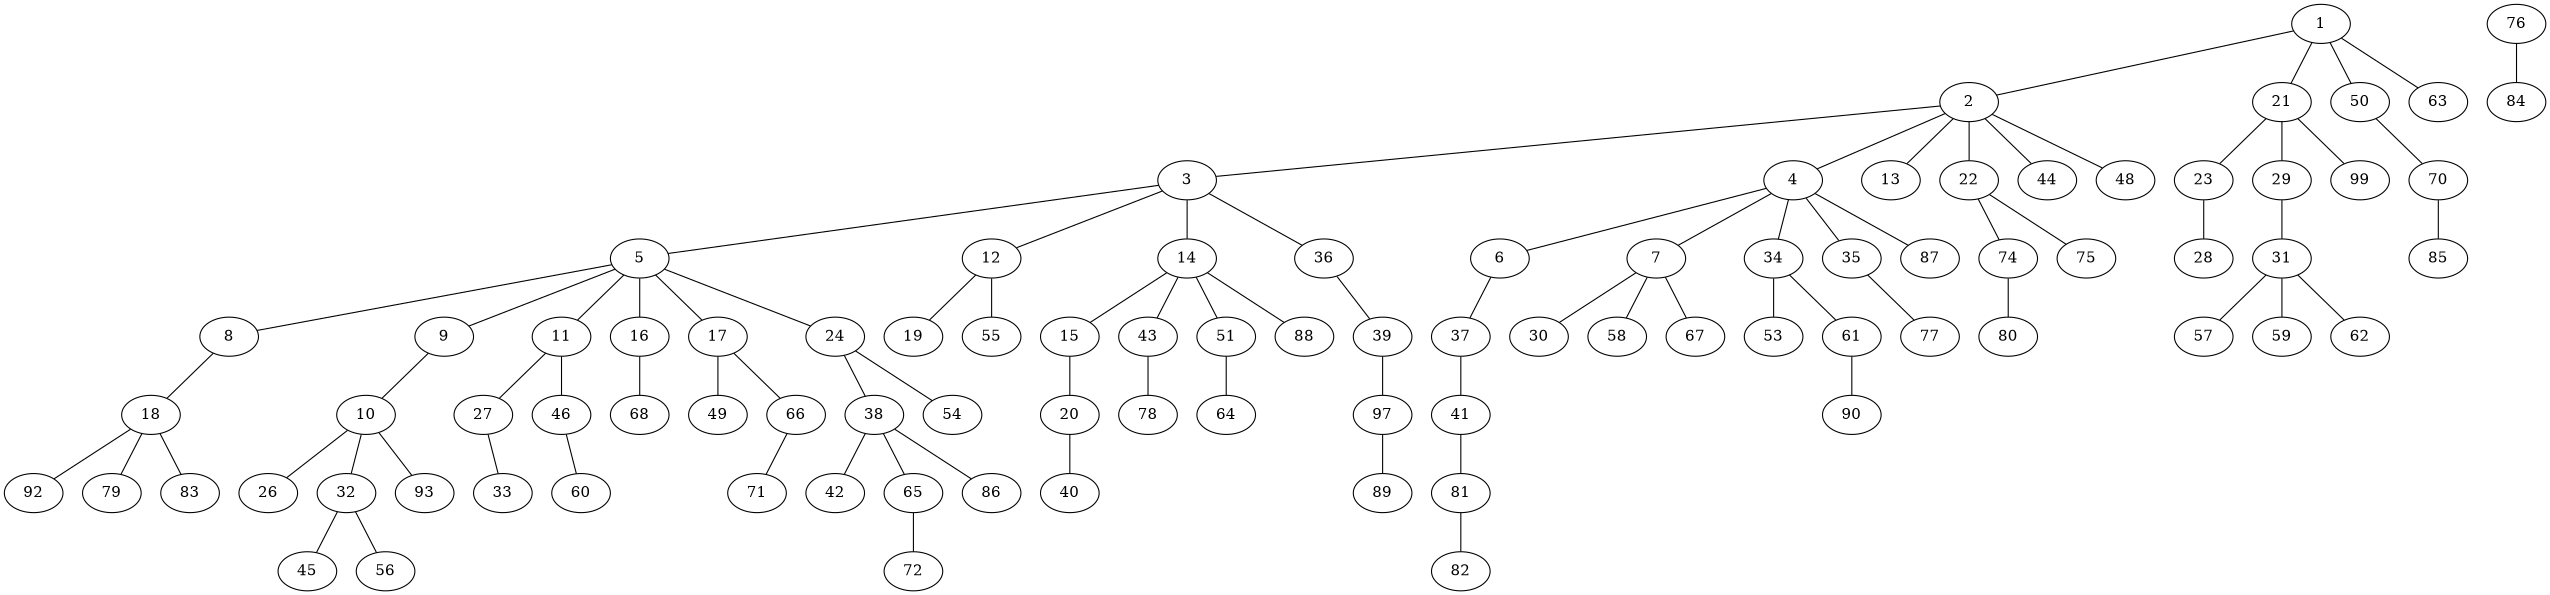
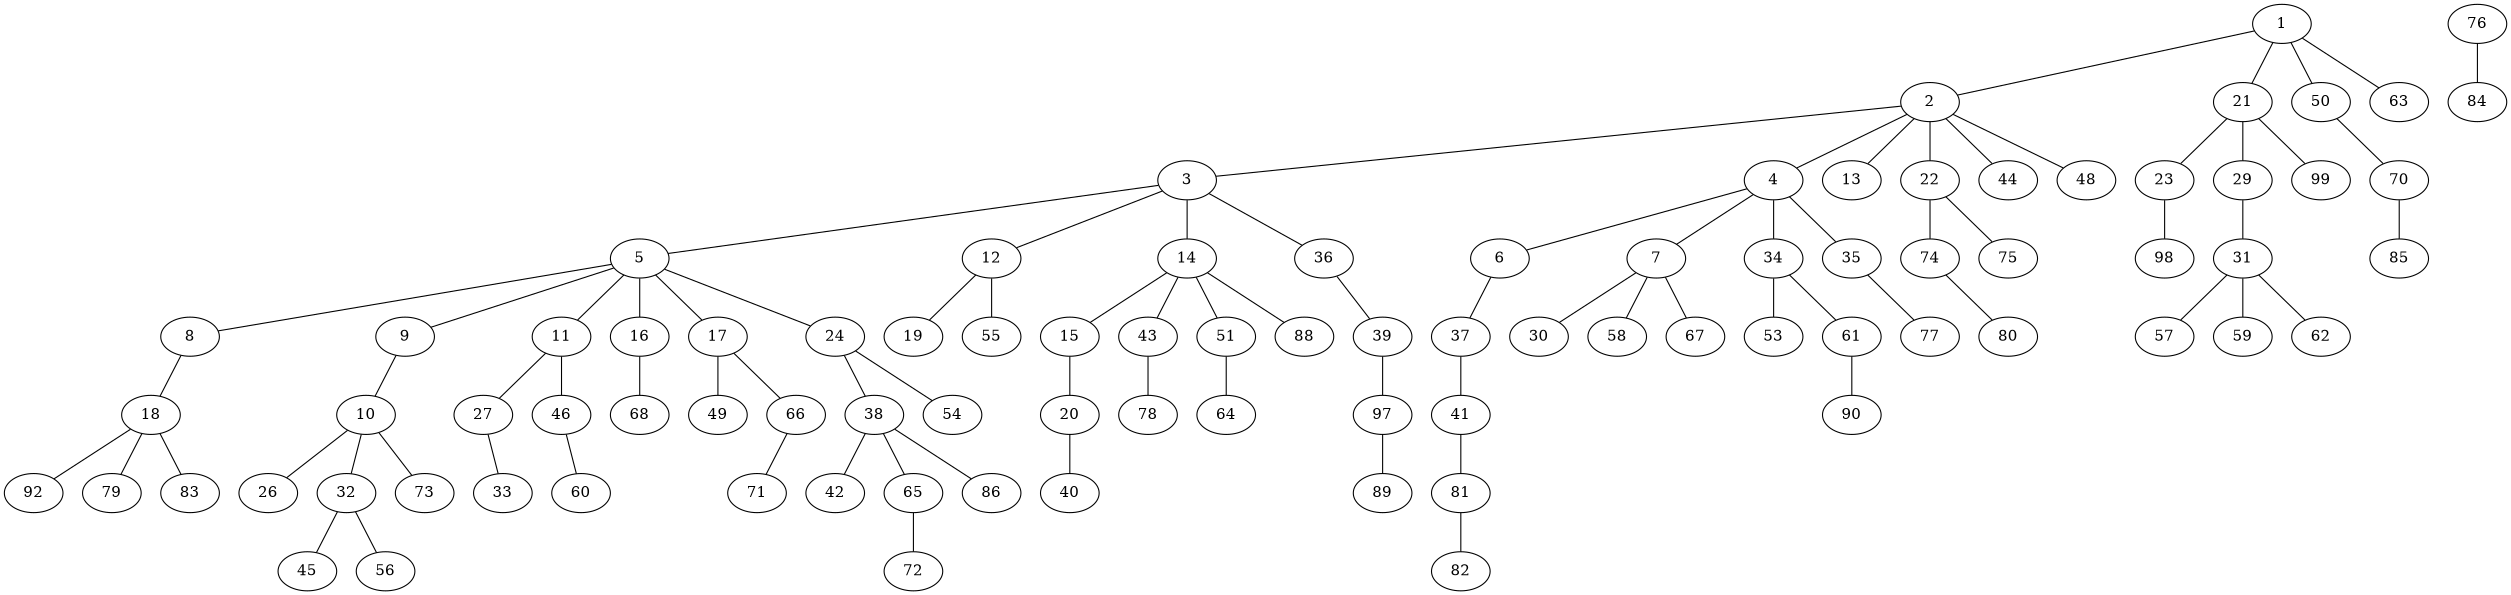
node "87": removed
node "28": label "28" -> "98"
node "93": label "93" -> "73"
